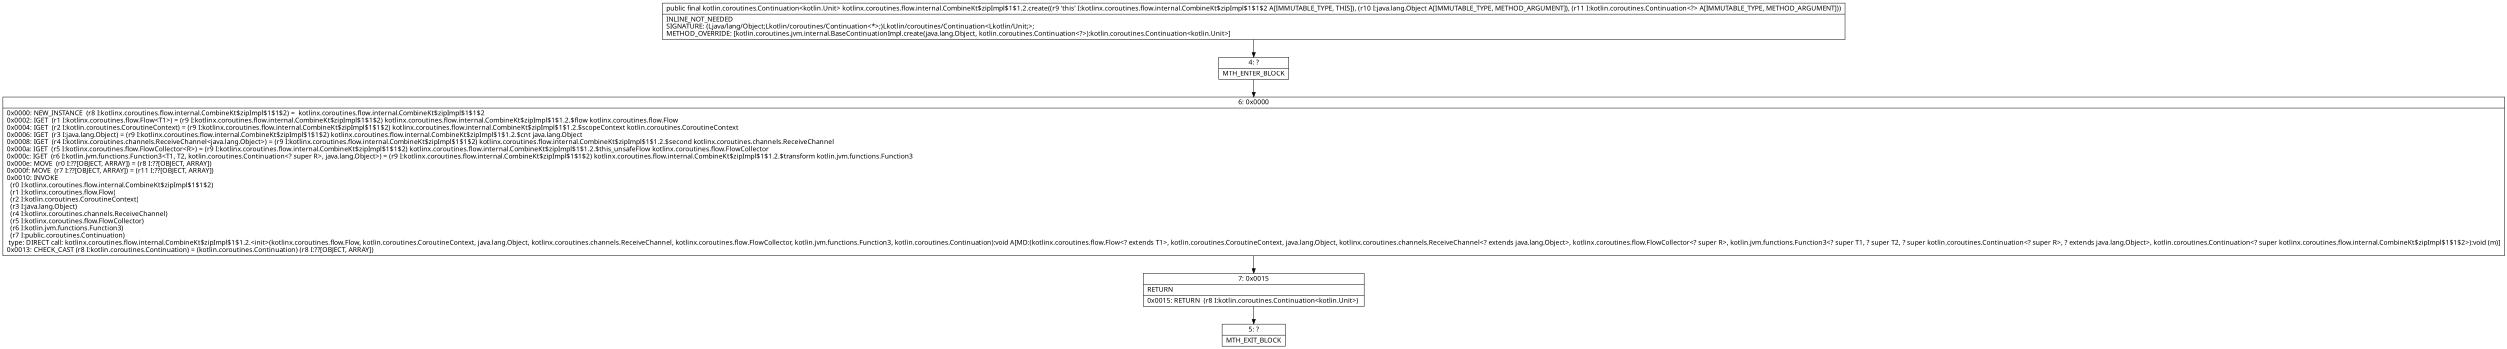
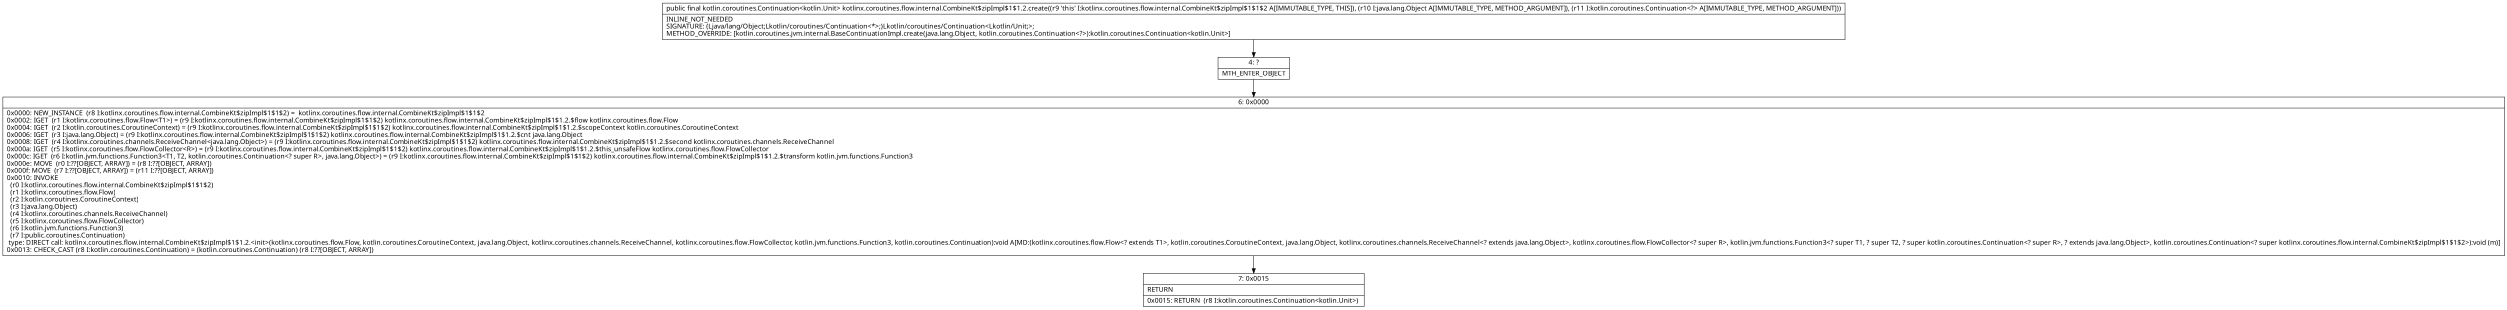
node "4: ?": text "MTH_ENTER_BLOCK" -> "MTH_ENTER_OBJECT"
node "5: ?": removed
